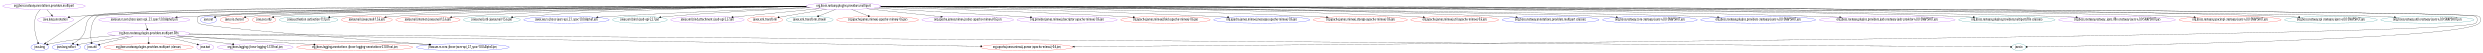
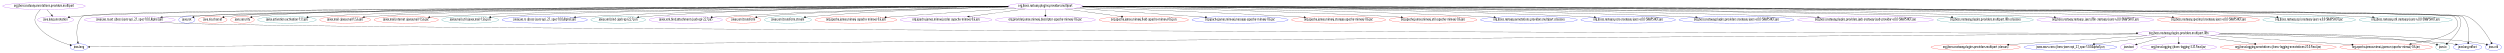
edge "org.jboss.resteasy.plugins.providers.multipart" -> "javax.ws.rs.core (jboss-jaxrs-api_2.1_spec-1.0.0.Alpha1.jar)": removed
edge "org.jboss.resteasy.plugins.providers.multipart.i18n" -> "java.lang.reflect": arrowhead dot -> normal
